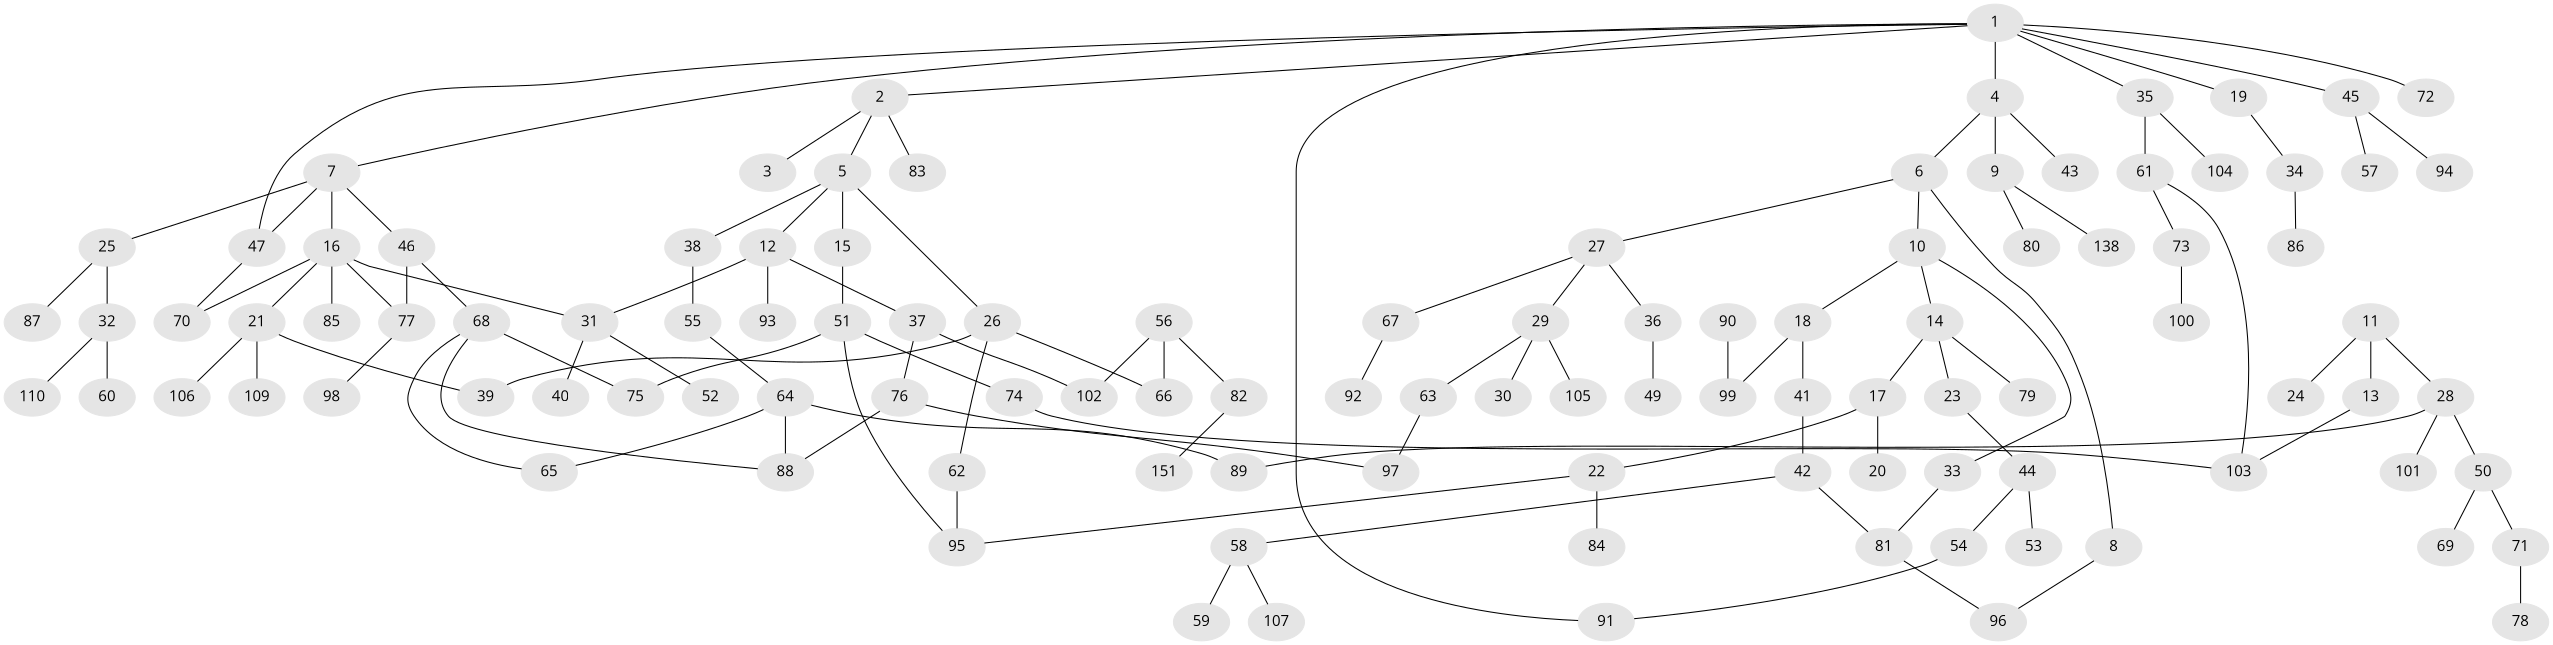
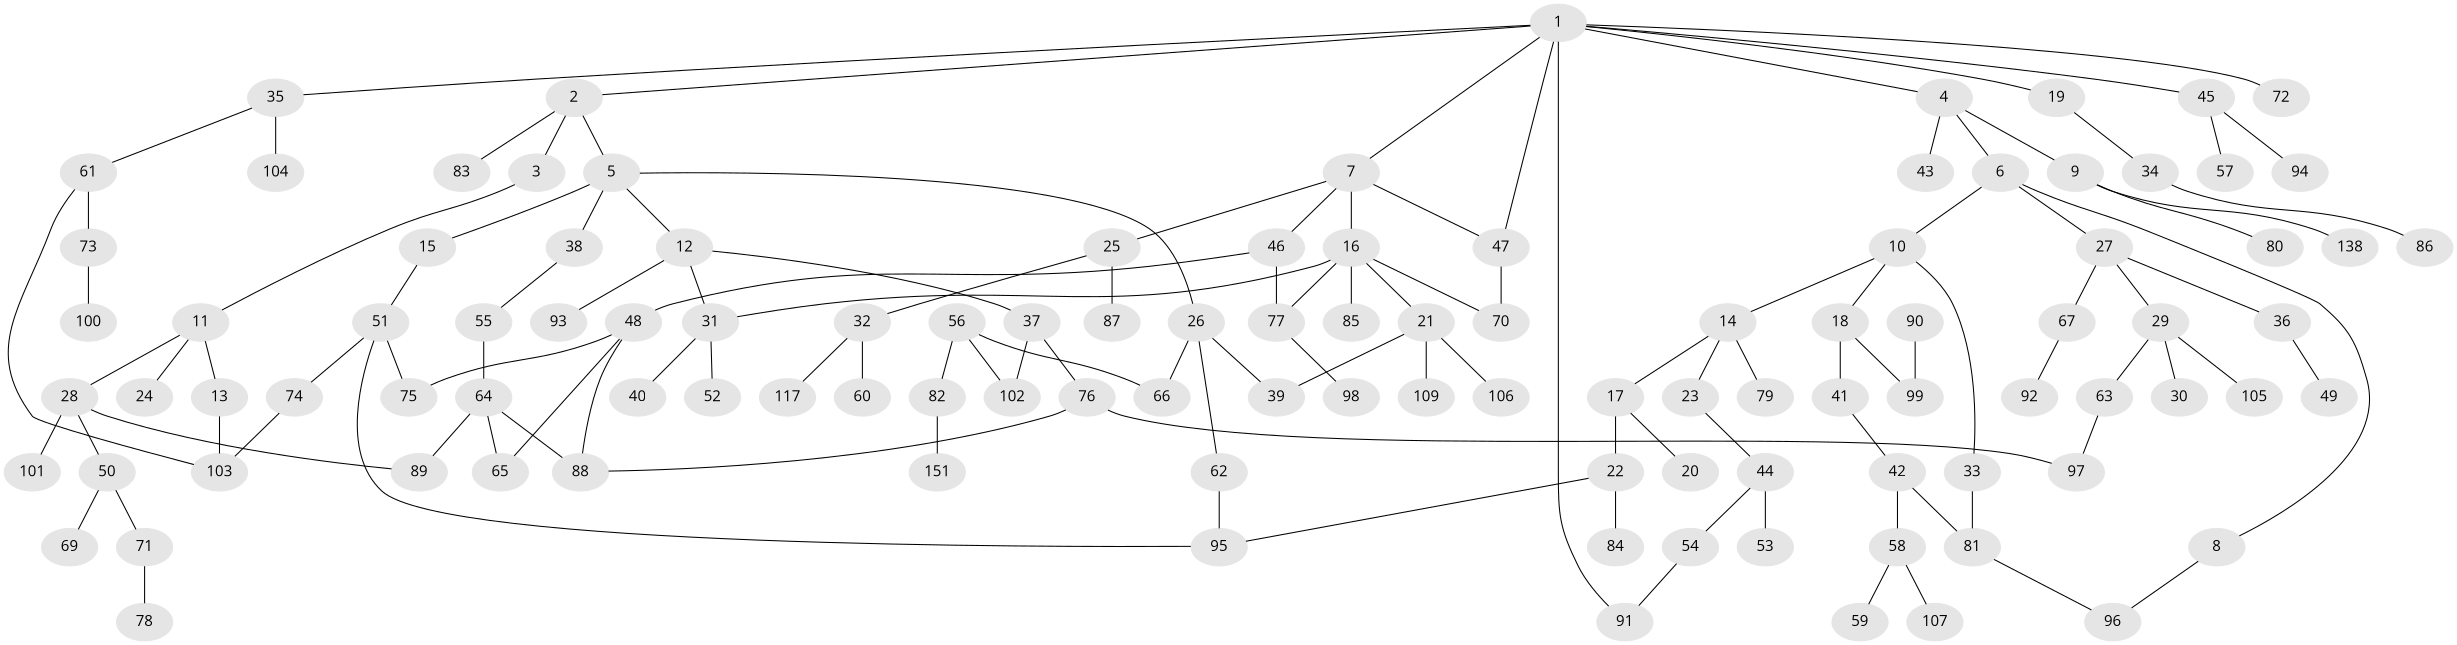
edge "3" -- "11": added
node "68": label "68" -> "48"
node "110": label "110" -> "117"
